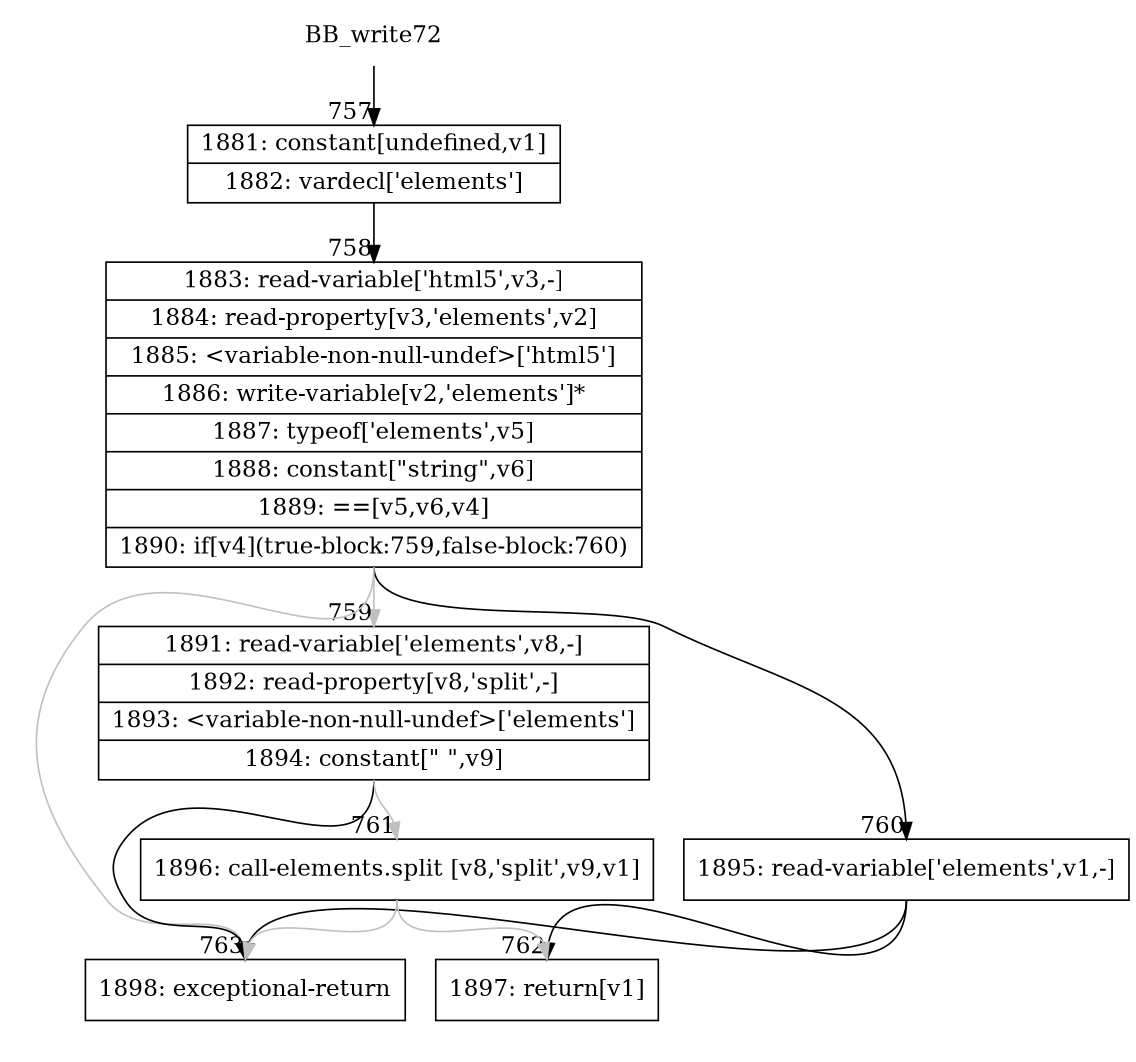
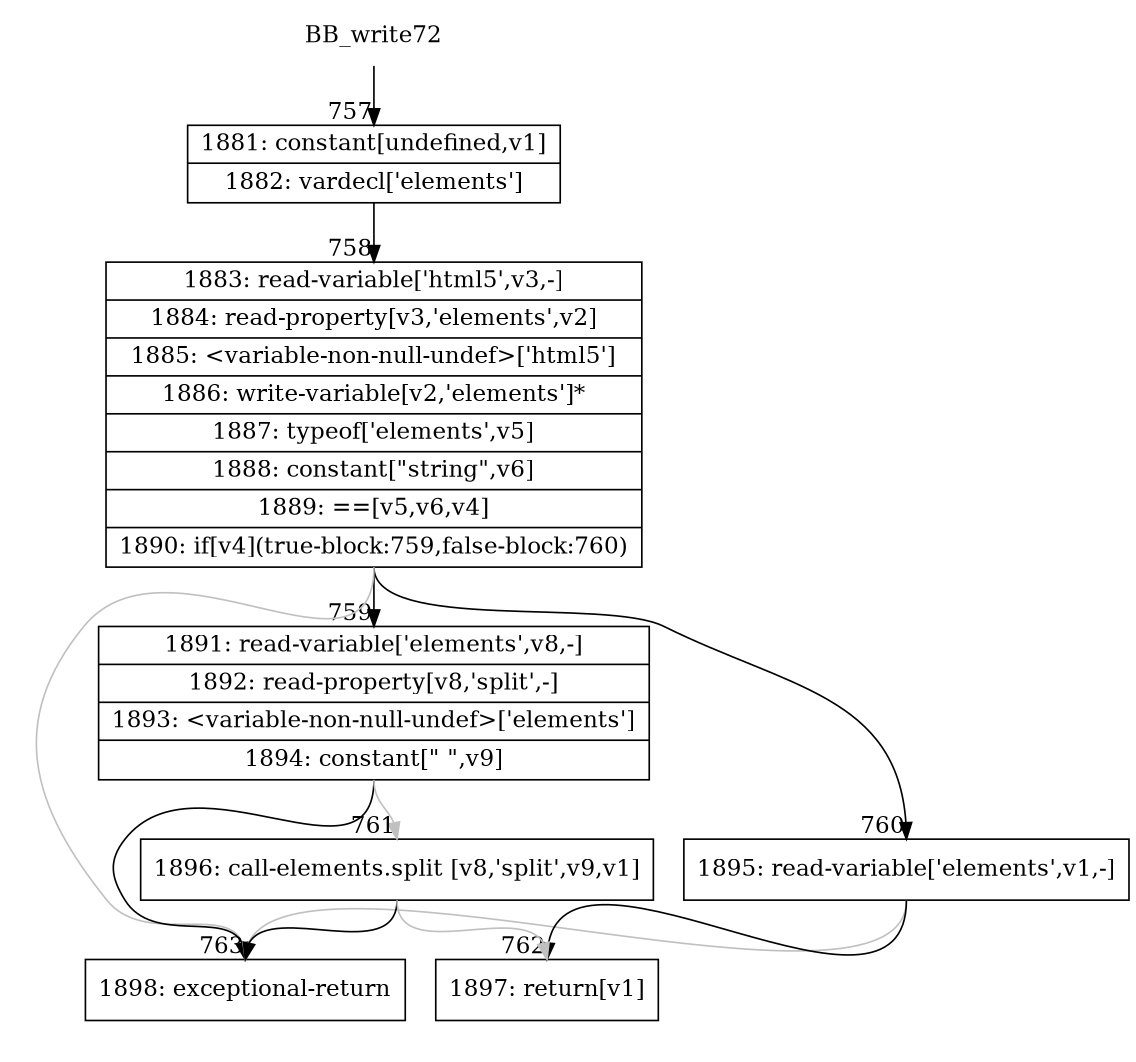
edge "1883: read-variable['html5',v3,-]" -> "1891: read-variable['elements',v8,-]": color gray -> black
edge "1896: call-elements.split [v8,'split',v9,v1]" -> "1898: exceptional-return": color gray -> black
edge "1895: read-variable['elements',v1,-]" -> "1898: exceptional-return": color black -> gray
